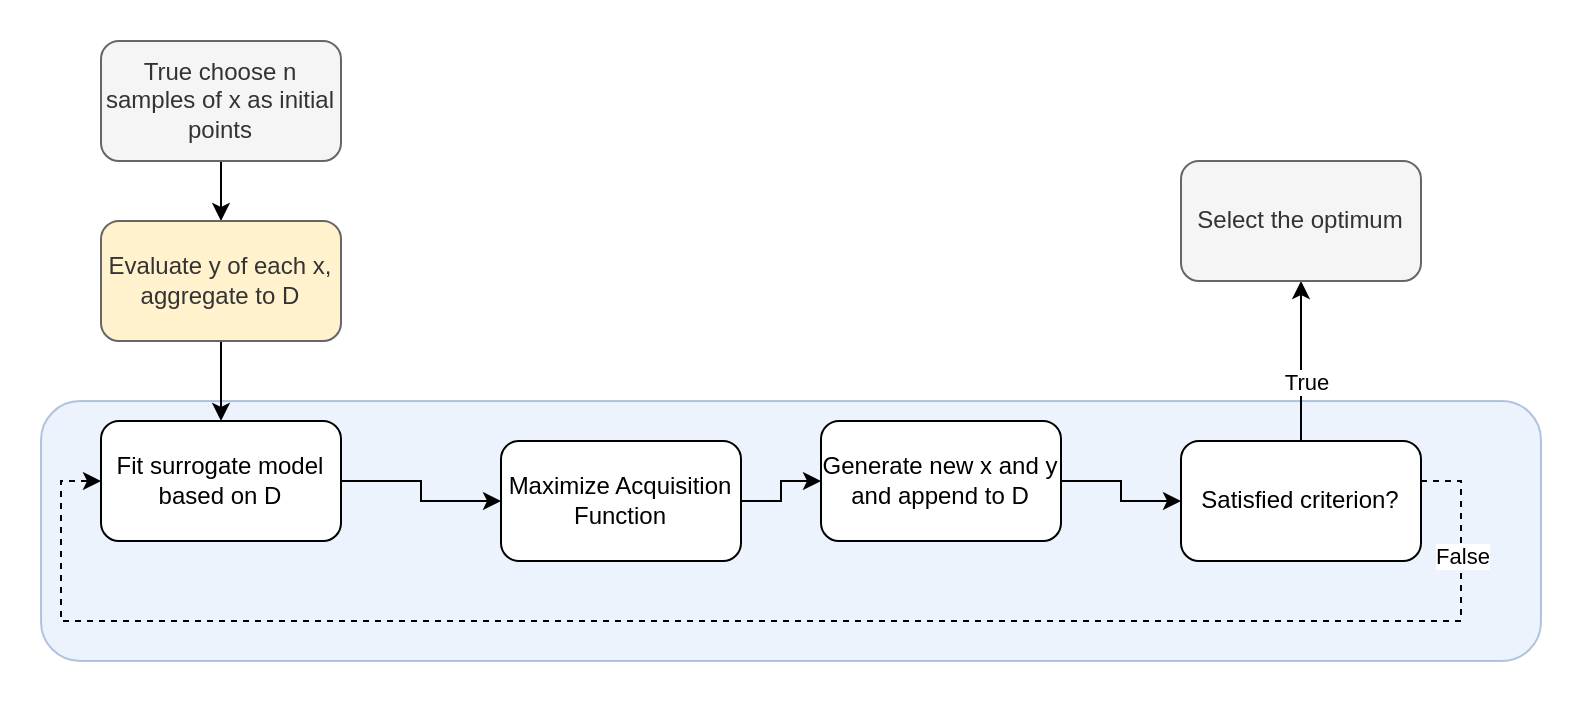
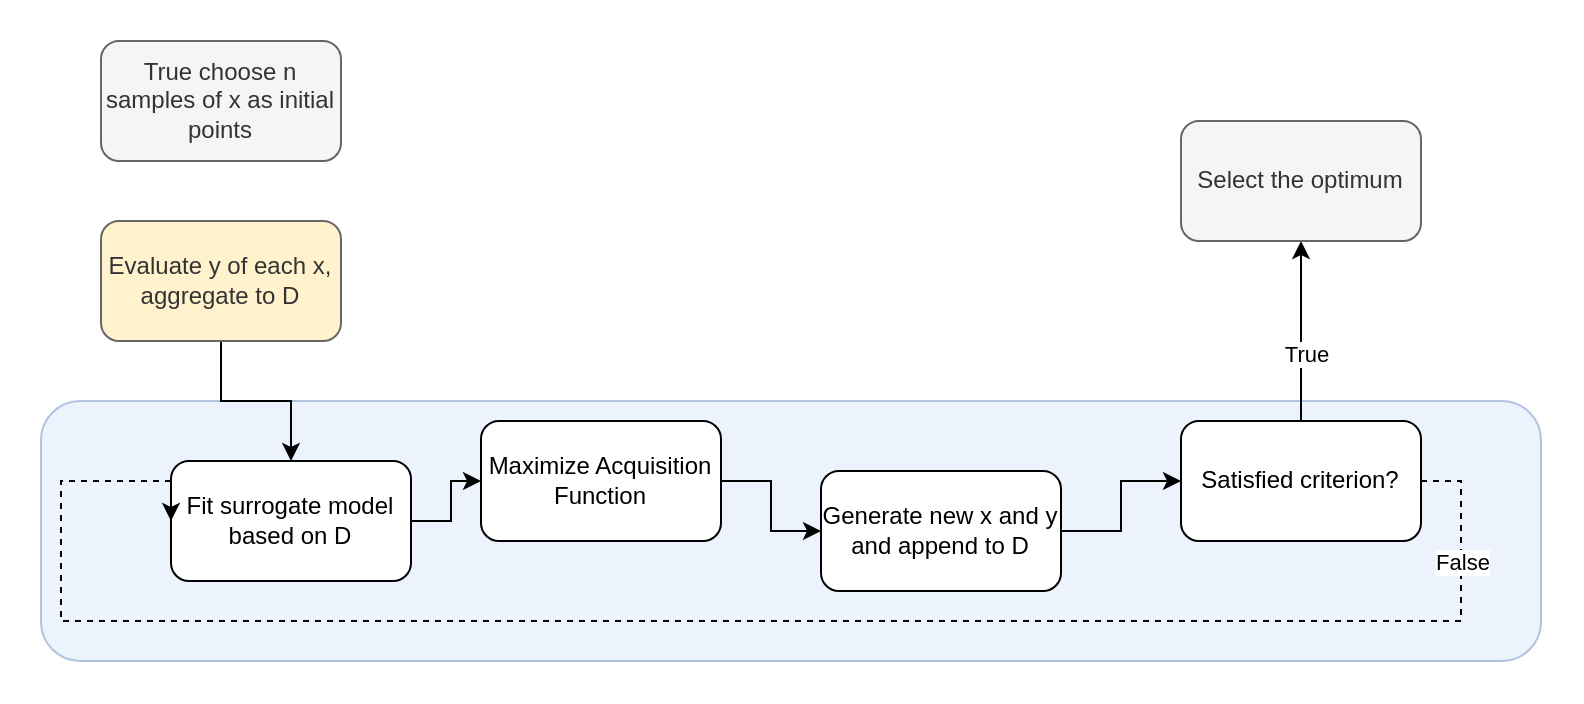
edge "True choose n samples of x as initial points" -> "Evaluate y of each x, aggregate to D": removed
node "Select the optimum": moved (1301, 221) -> (1301, 181)
node "Fit surrogate model based on D": moved (221, 481) -> (291, 521)
node "Generate new x and y and append to D": moved (941, 481) -> (941, 531)
node "Maximize Acquisition Function": moved (621, 501) -> (601, 481)
node "Satisfied criterion?": moved (1301, 501) -> (1301, 481)
